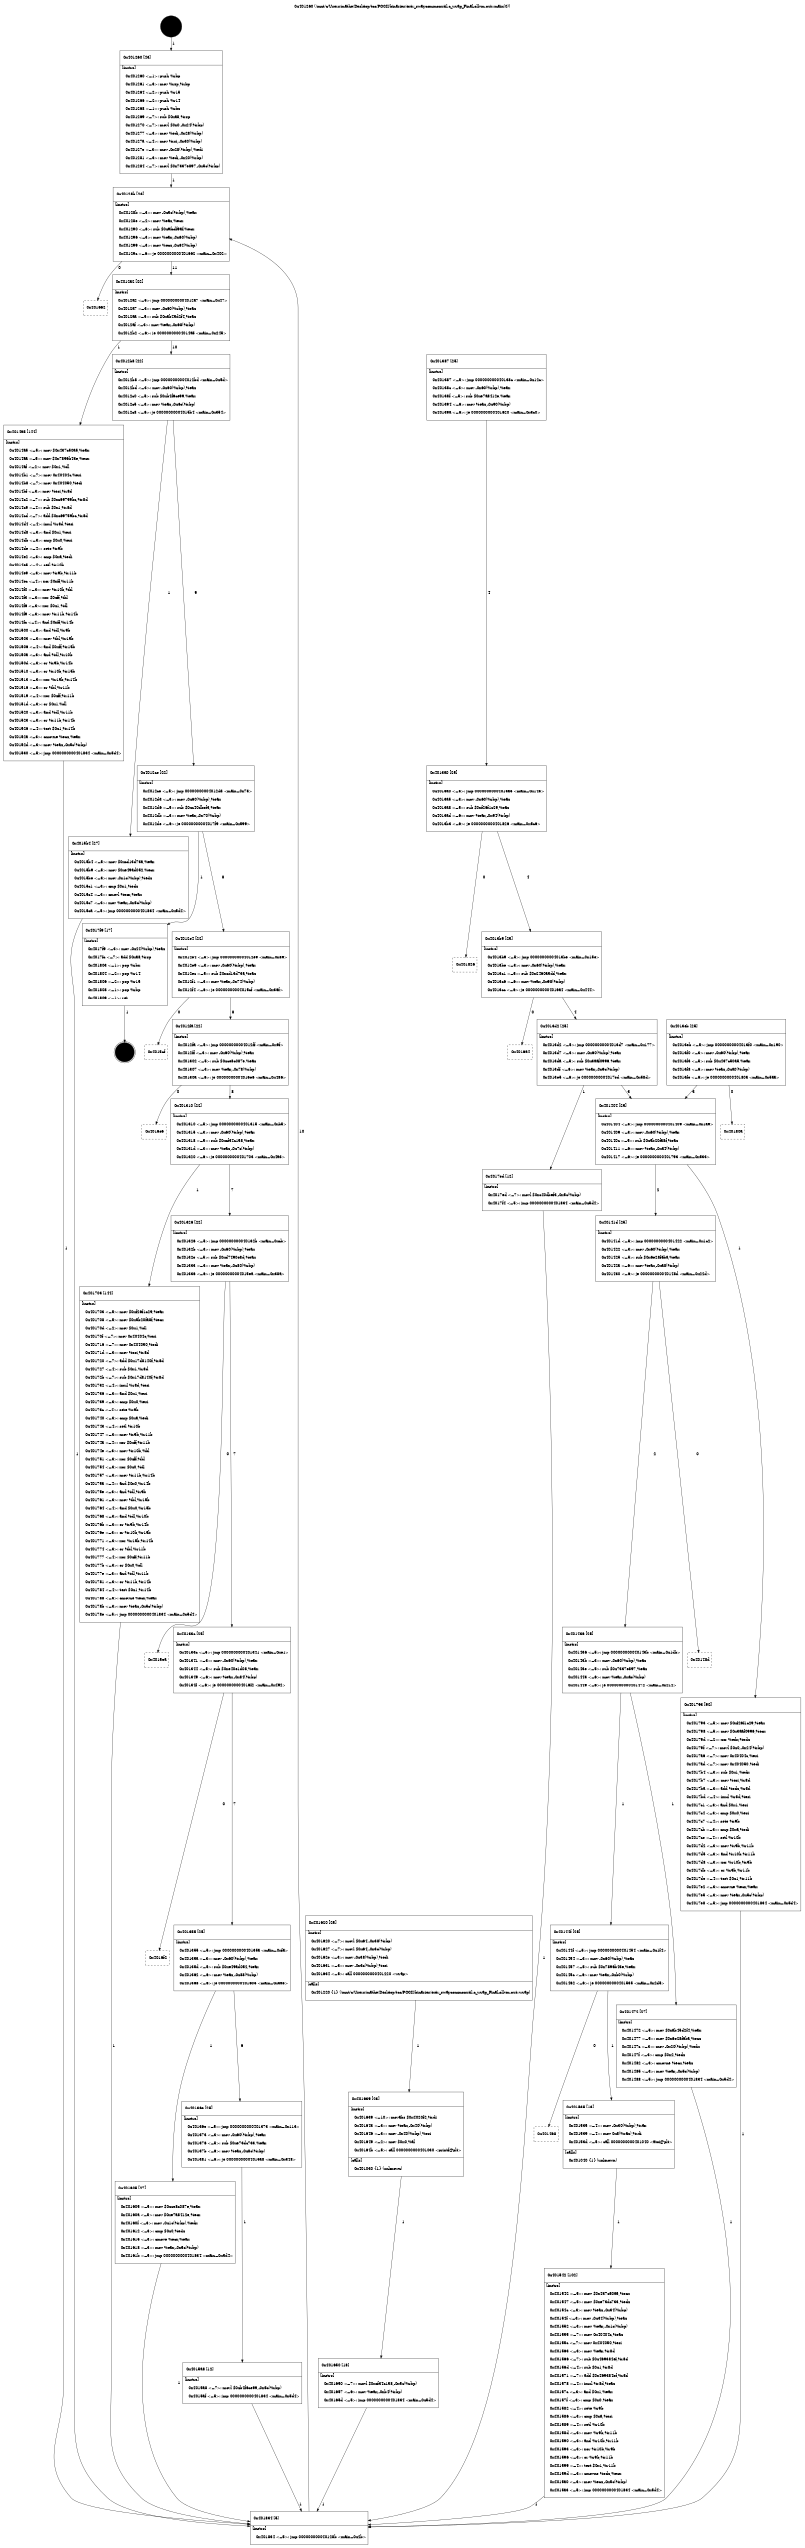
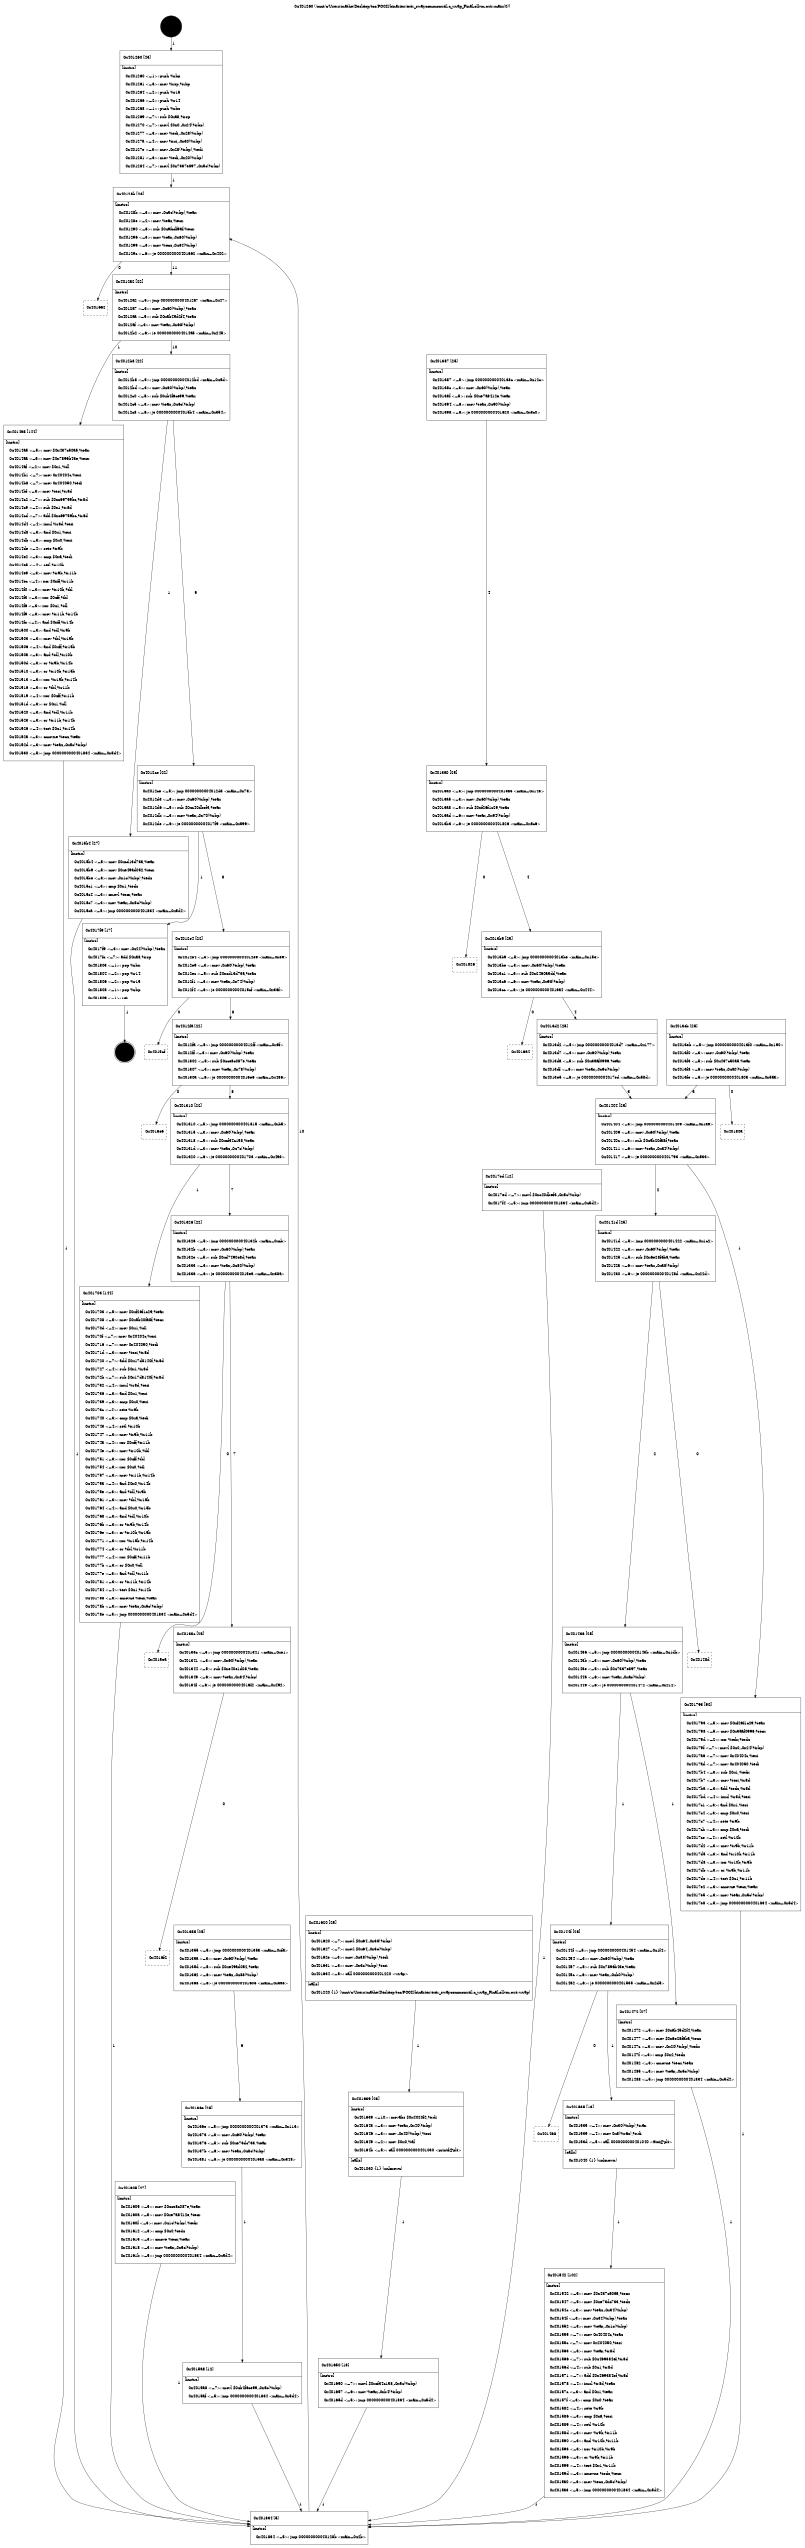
edge "0x4013d2 [25]" -> "0x4017ed [12]": removed, label "1"
edge "0x40133c [25]" -> "0x401355 [25]": removed, label "7"
edge "0x401355 [25]" -> "0x401605 [27]": removed, label "1"
